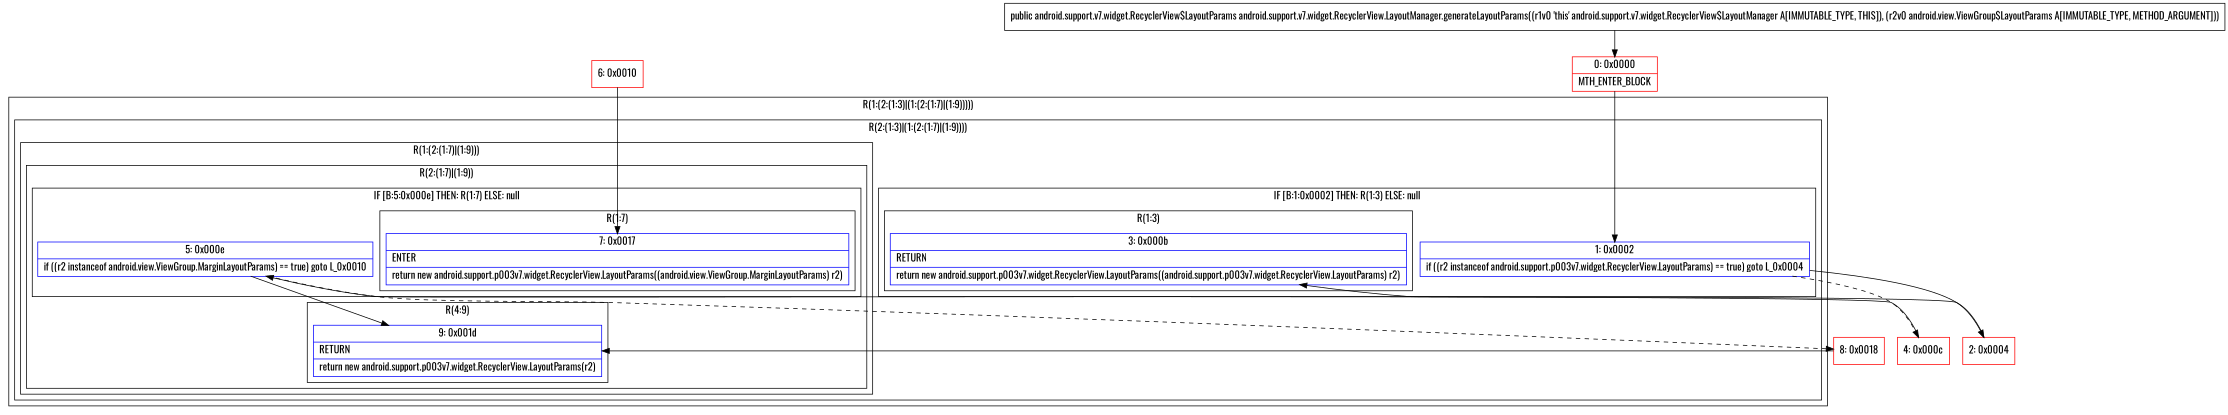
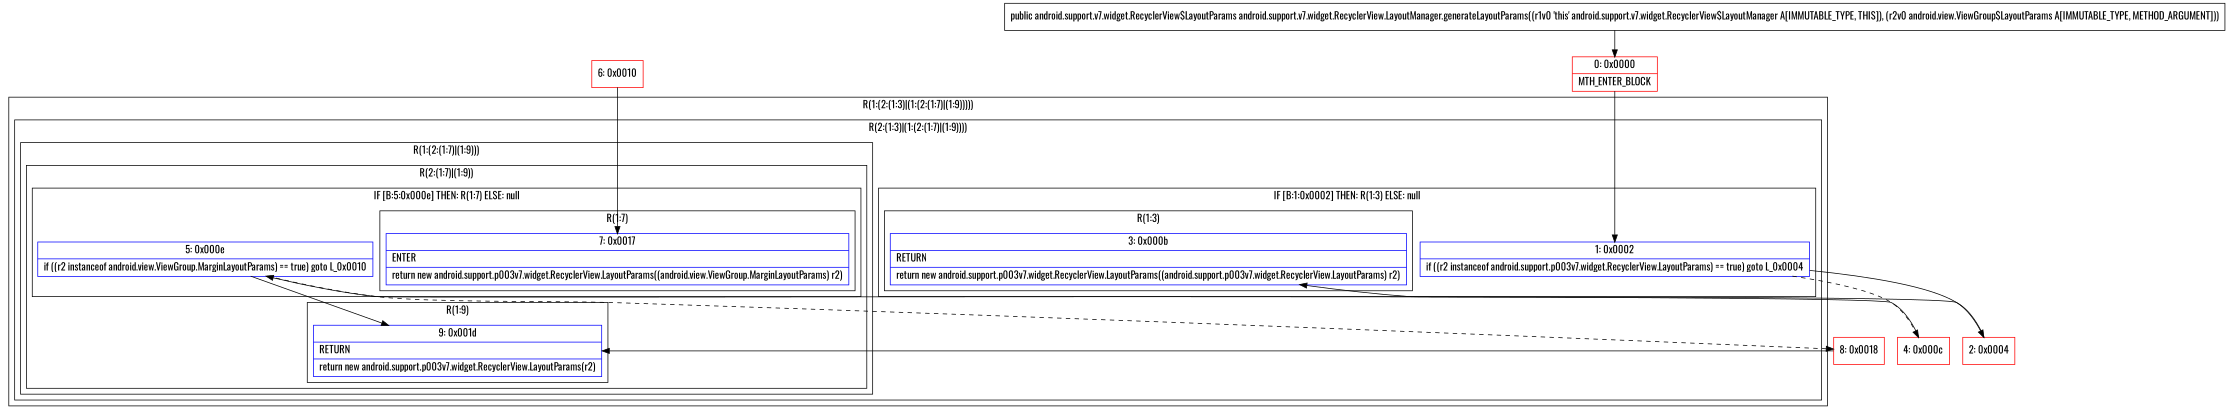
cluster "R(4:9)": label "R(4:9)" -> "R(1:9)"
